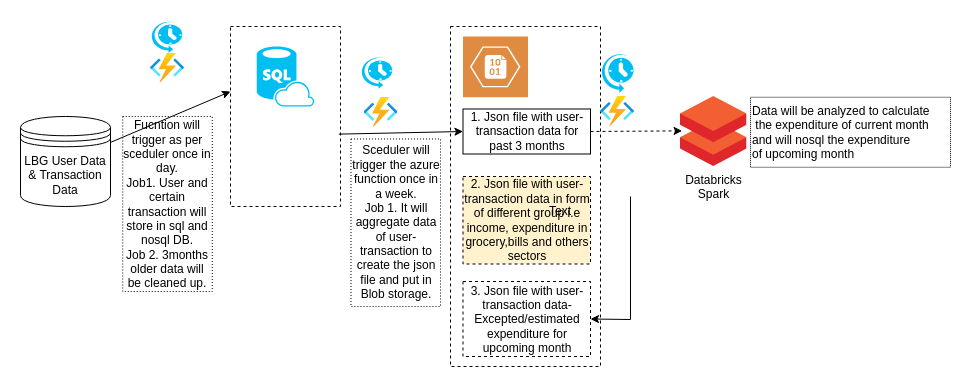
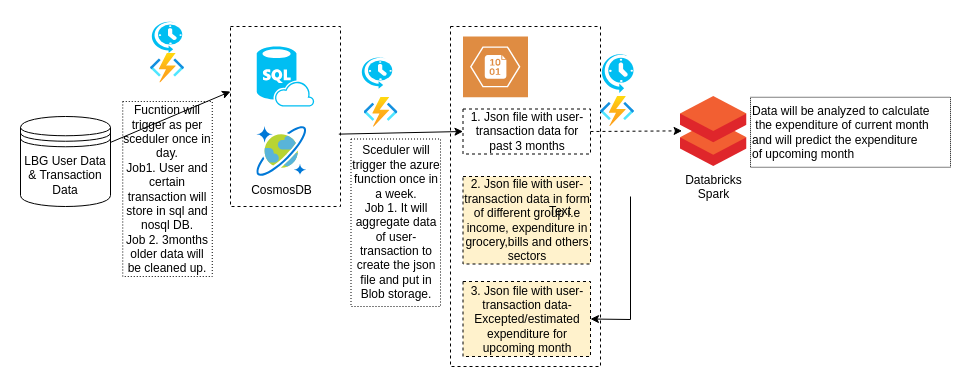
node "1. Json file with user-transaction data for past 3 months": style solid -> dashed
node "Data will be analyzed to calculate the expenditure of current month and will nosql the expenditure of upcoming month": label "Data will be analyzed to calculate the expenditure of current month and will nosql the expenditure of upcoming month" -> "Data will be analyzed to calculate the expenditure of current month and will predict the expenditure of upcoming month"
node "CosmosDB": added
node "Fucntion will trigger as per sceduler once in day. Job1. User and certain transaction will store in sql and nosql DB. Job 2. 3months older data will be cleaned up.": moved (168, 204) -> (168, 189)
node "3. Json file with user-transaction data- Excepted/estimated expenditure for upcoming month": fillcolor #ffffff -> #fff2cc
